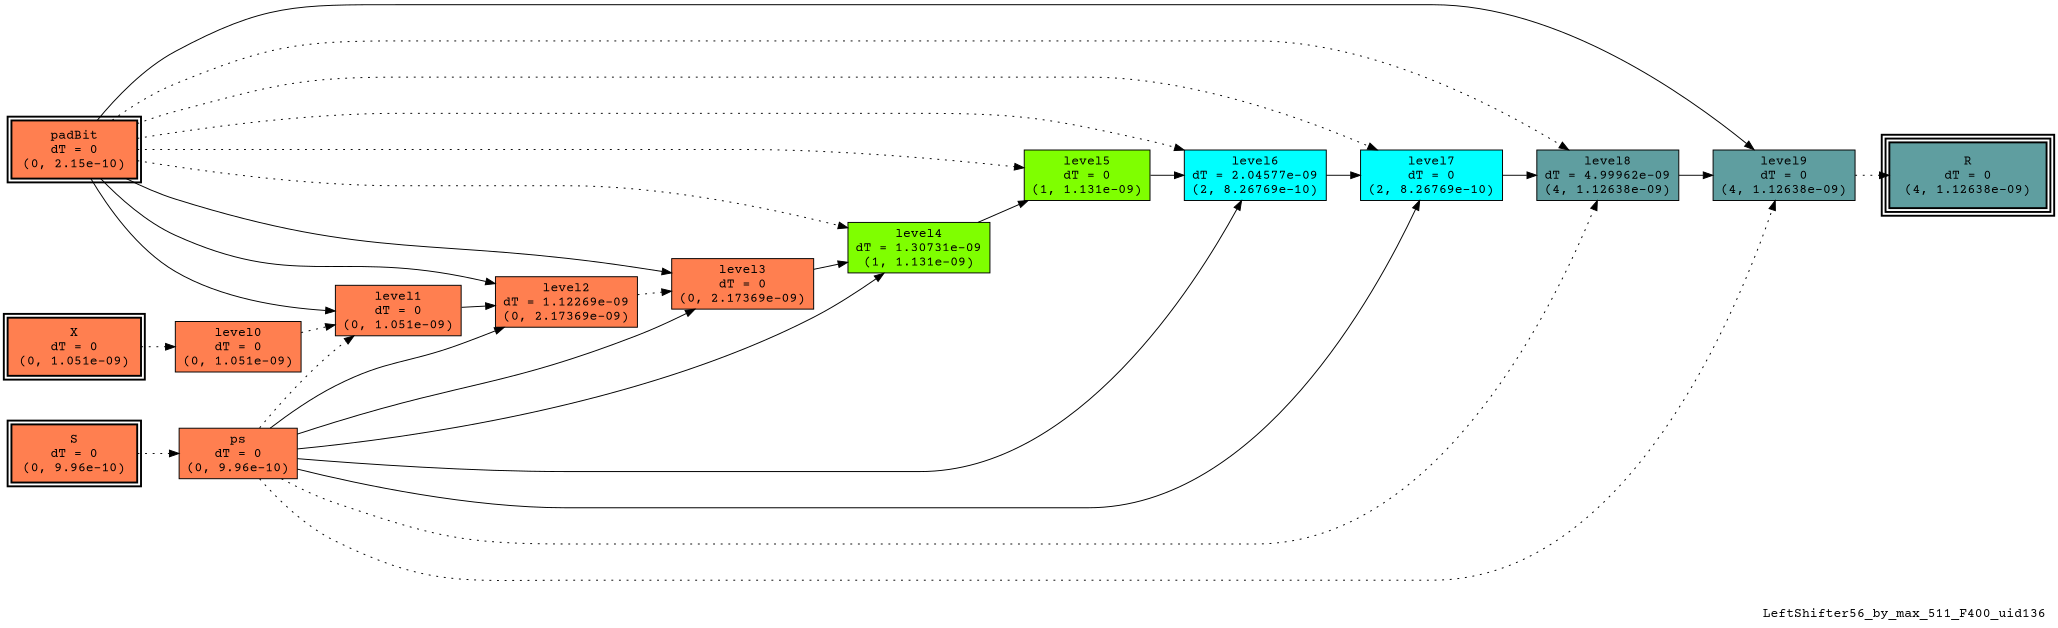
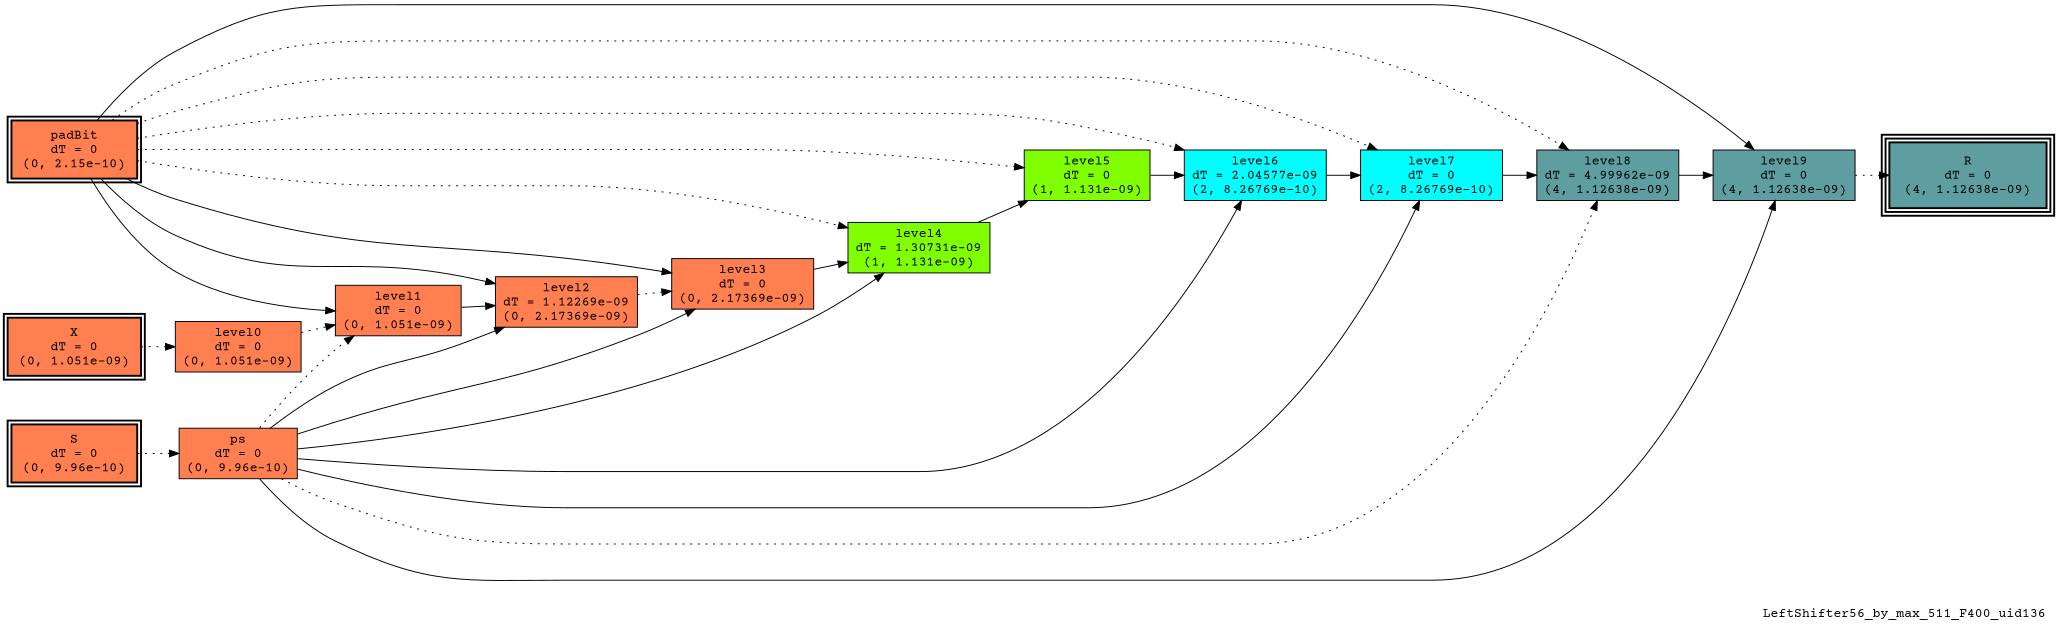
edge "ps dT = 0 (0, 9.96e-10)" -> "level9 dT = 0 (4, 1.12638e-09)": style dotted -> solid
